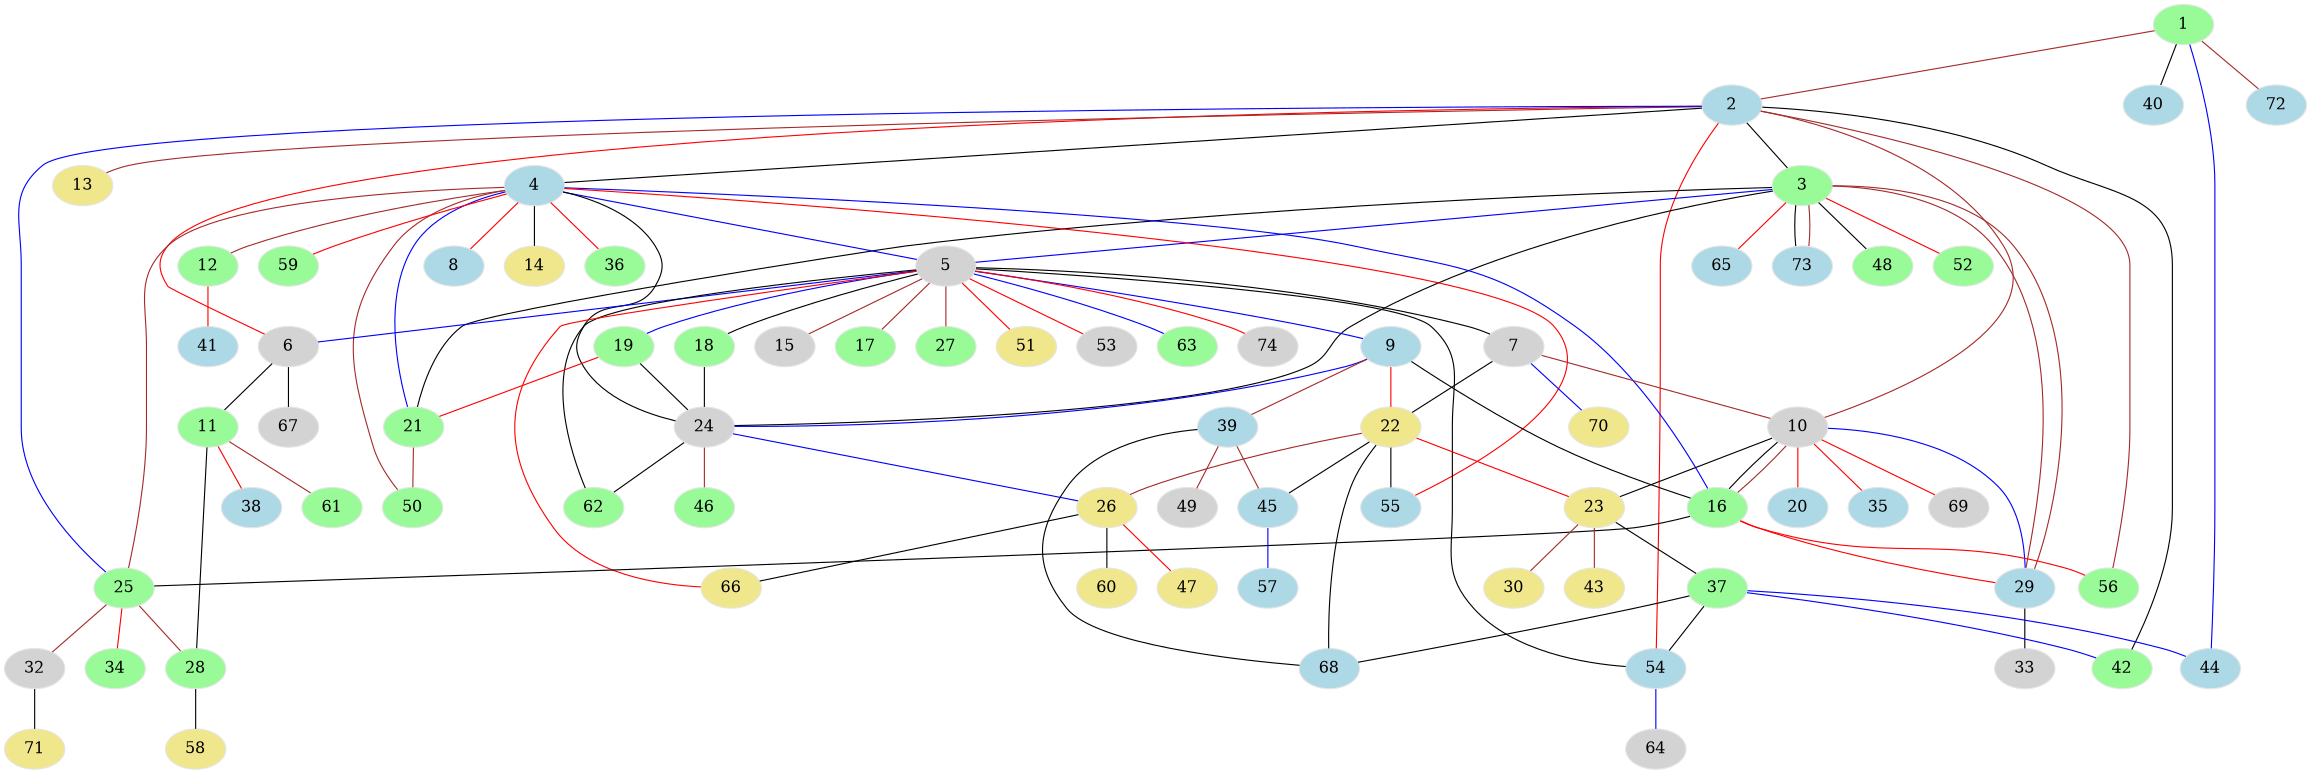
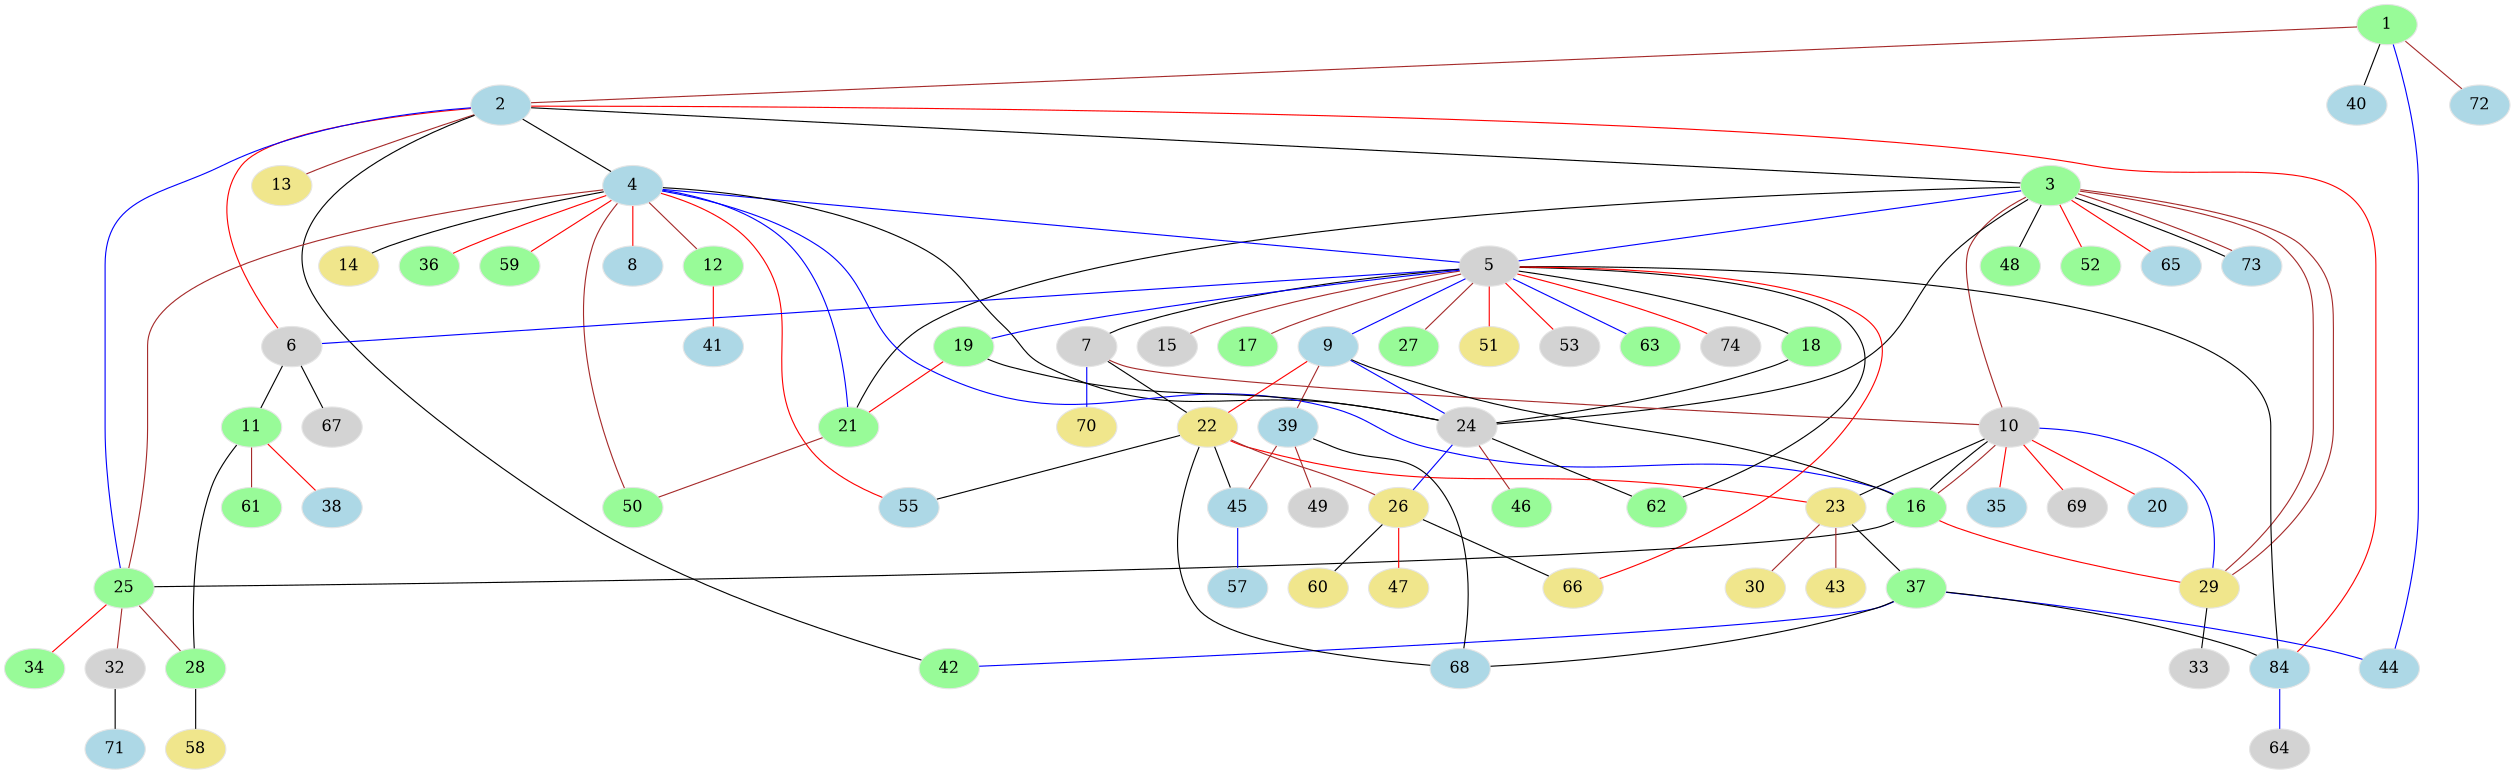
edge "2" -- "10": now "3" -- "10"
node "29": fillcolor lightblue -> khaki
node "56": removed
node "54": label "54" -> "84"
node "71": fillcolor khaki -> lightblue
